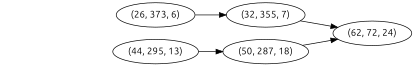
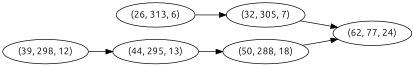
node "(26, 373, 6)": label "(26, 373, 6)" -> "(26, 313, 6)"
node "(32, 355, 7)": label "(32, 355, 7)" -> "(32, 305, 7)"
node "(62, 72, 24)": label "(62, 72, 24)" -> "(62, 77, 24)"
node "(39, 298, 12)": added
node "(50, 287, 18)": label "(50, 287, 18)" -> "(50, 288, 18)"
